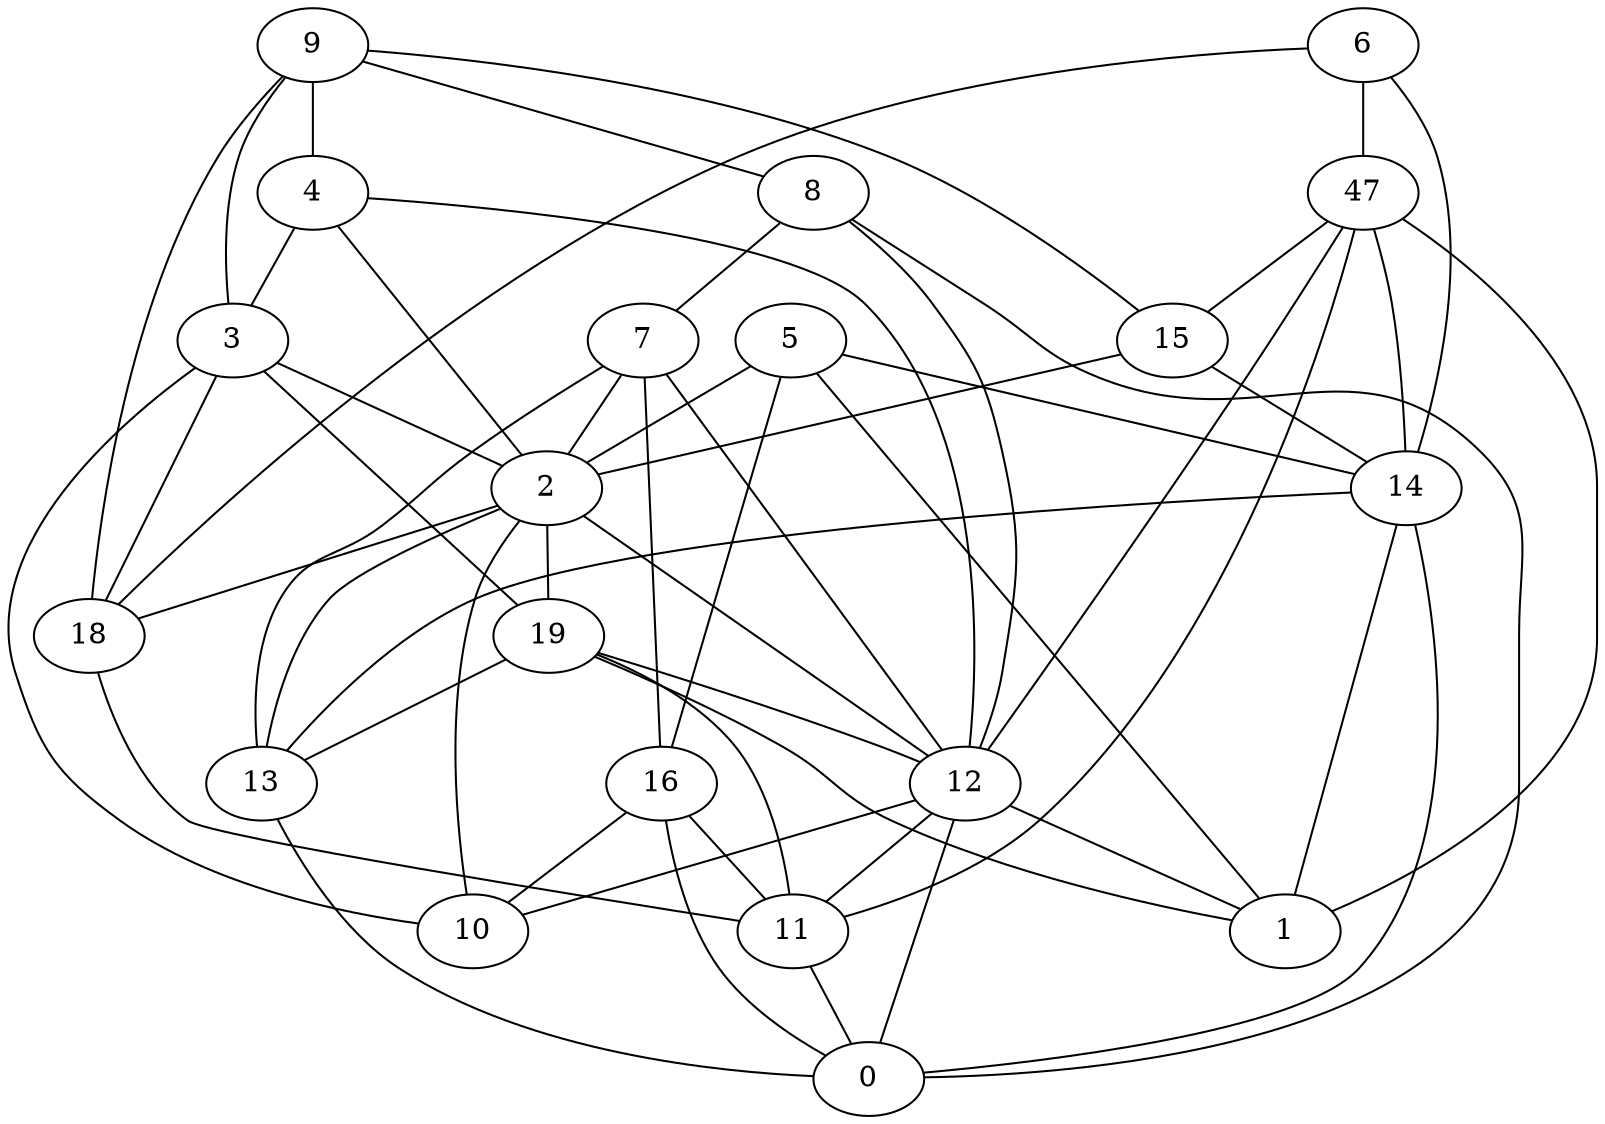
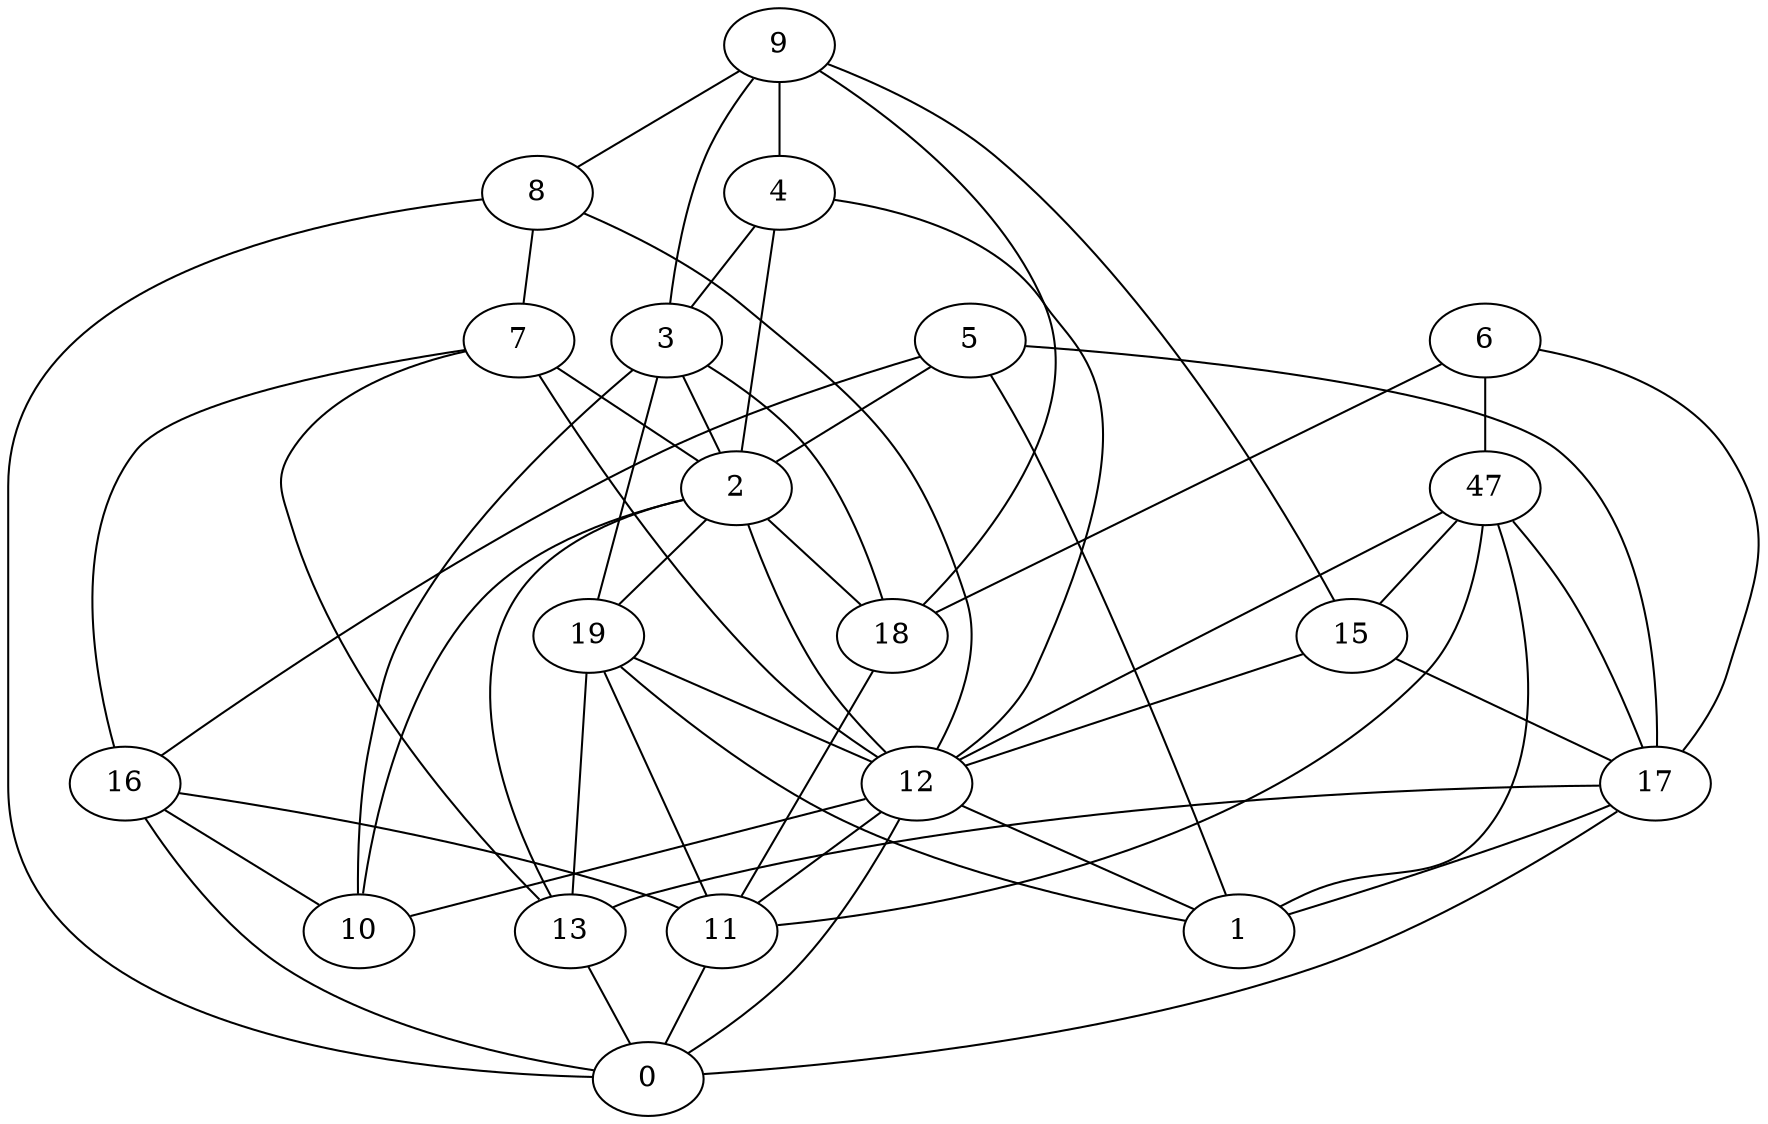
edge "15" -- "2": now "15" -- "12"
node "14": label "14" -> "17"
